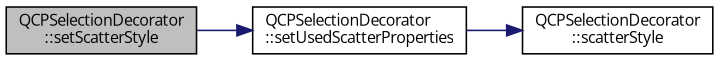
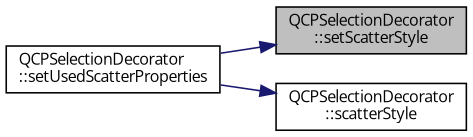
edge "QCPSelectionDecorator ::setScatterStyle" -> "QCPSelectionDecorator ::setUsedScatterProperties": reversed
